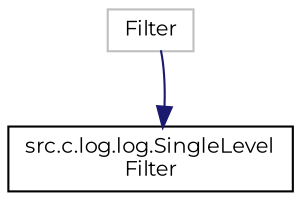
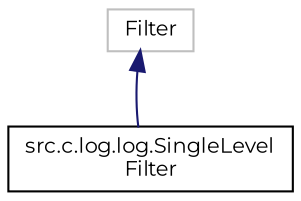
edge "Filter" -> "src.c.log.log.SingleLevel Filter": reversed
